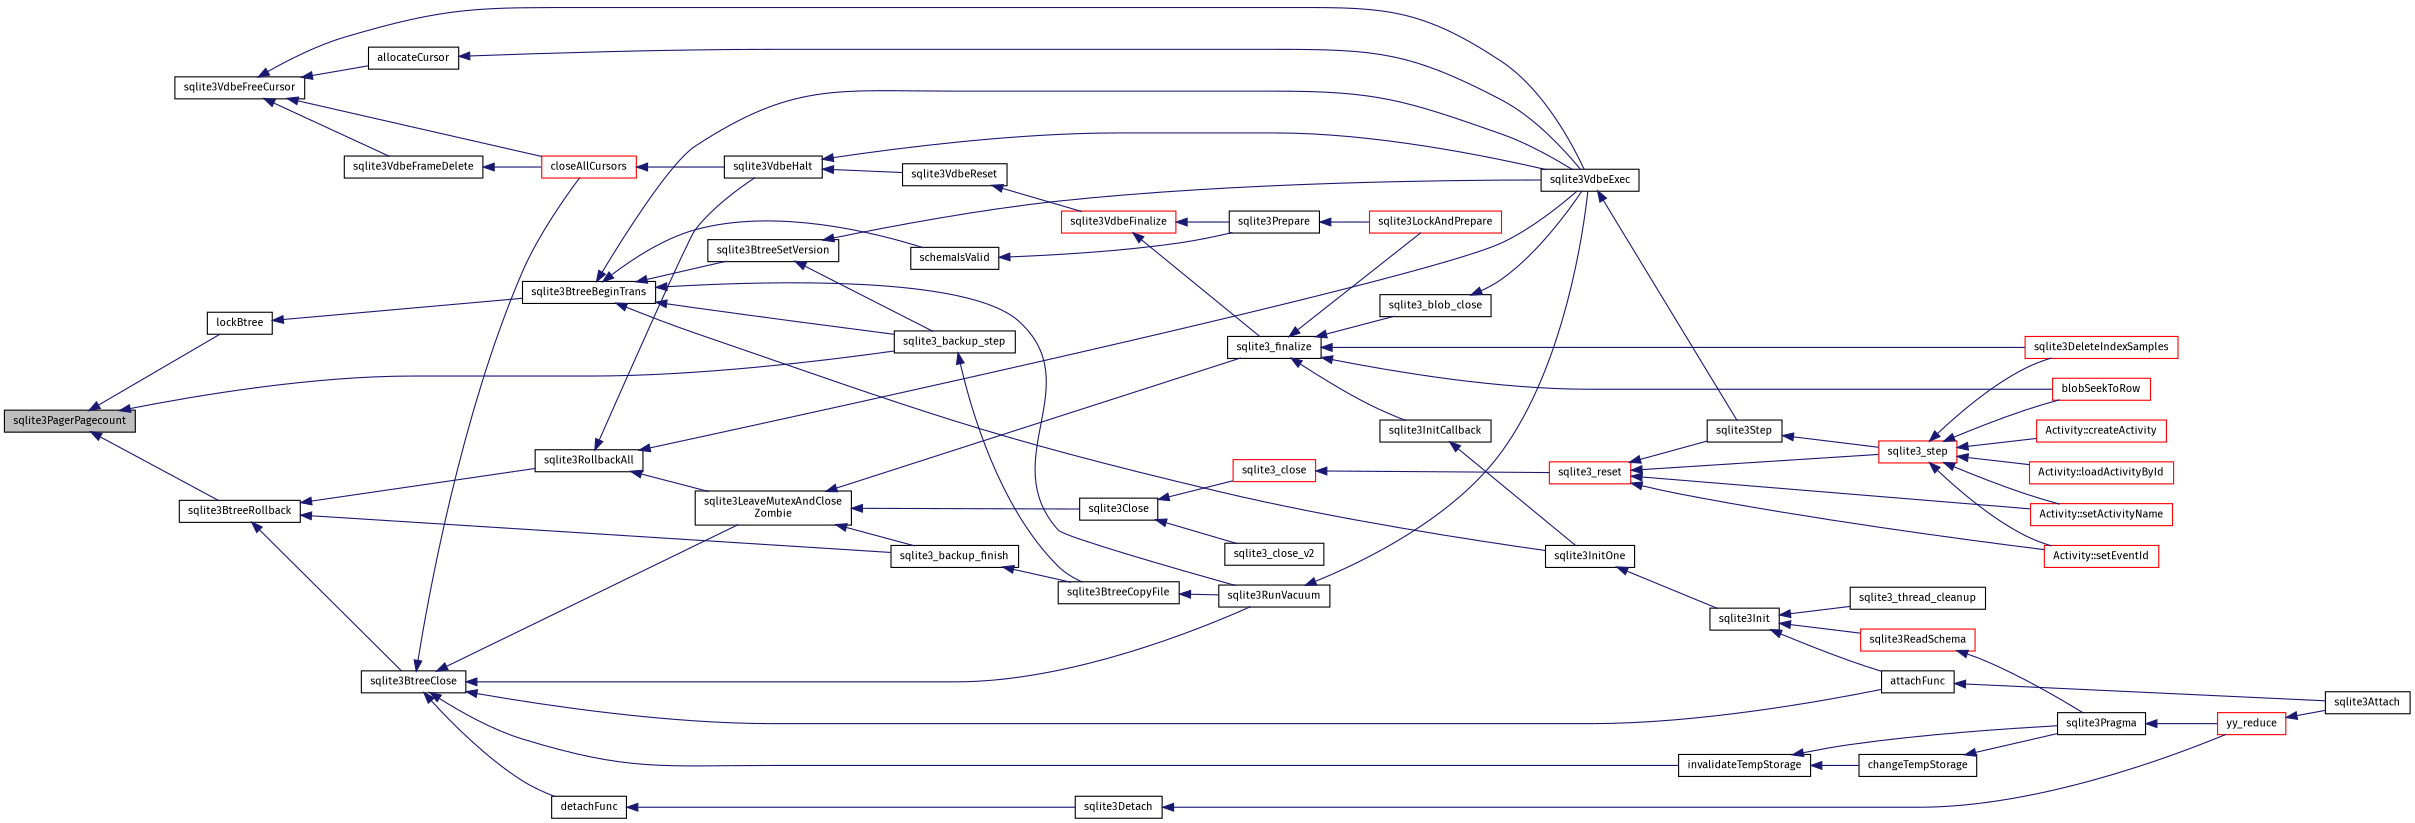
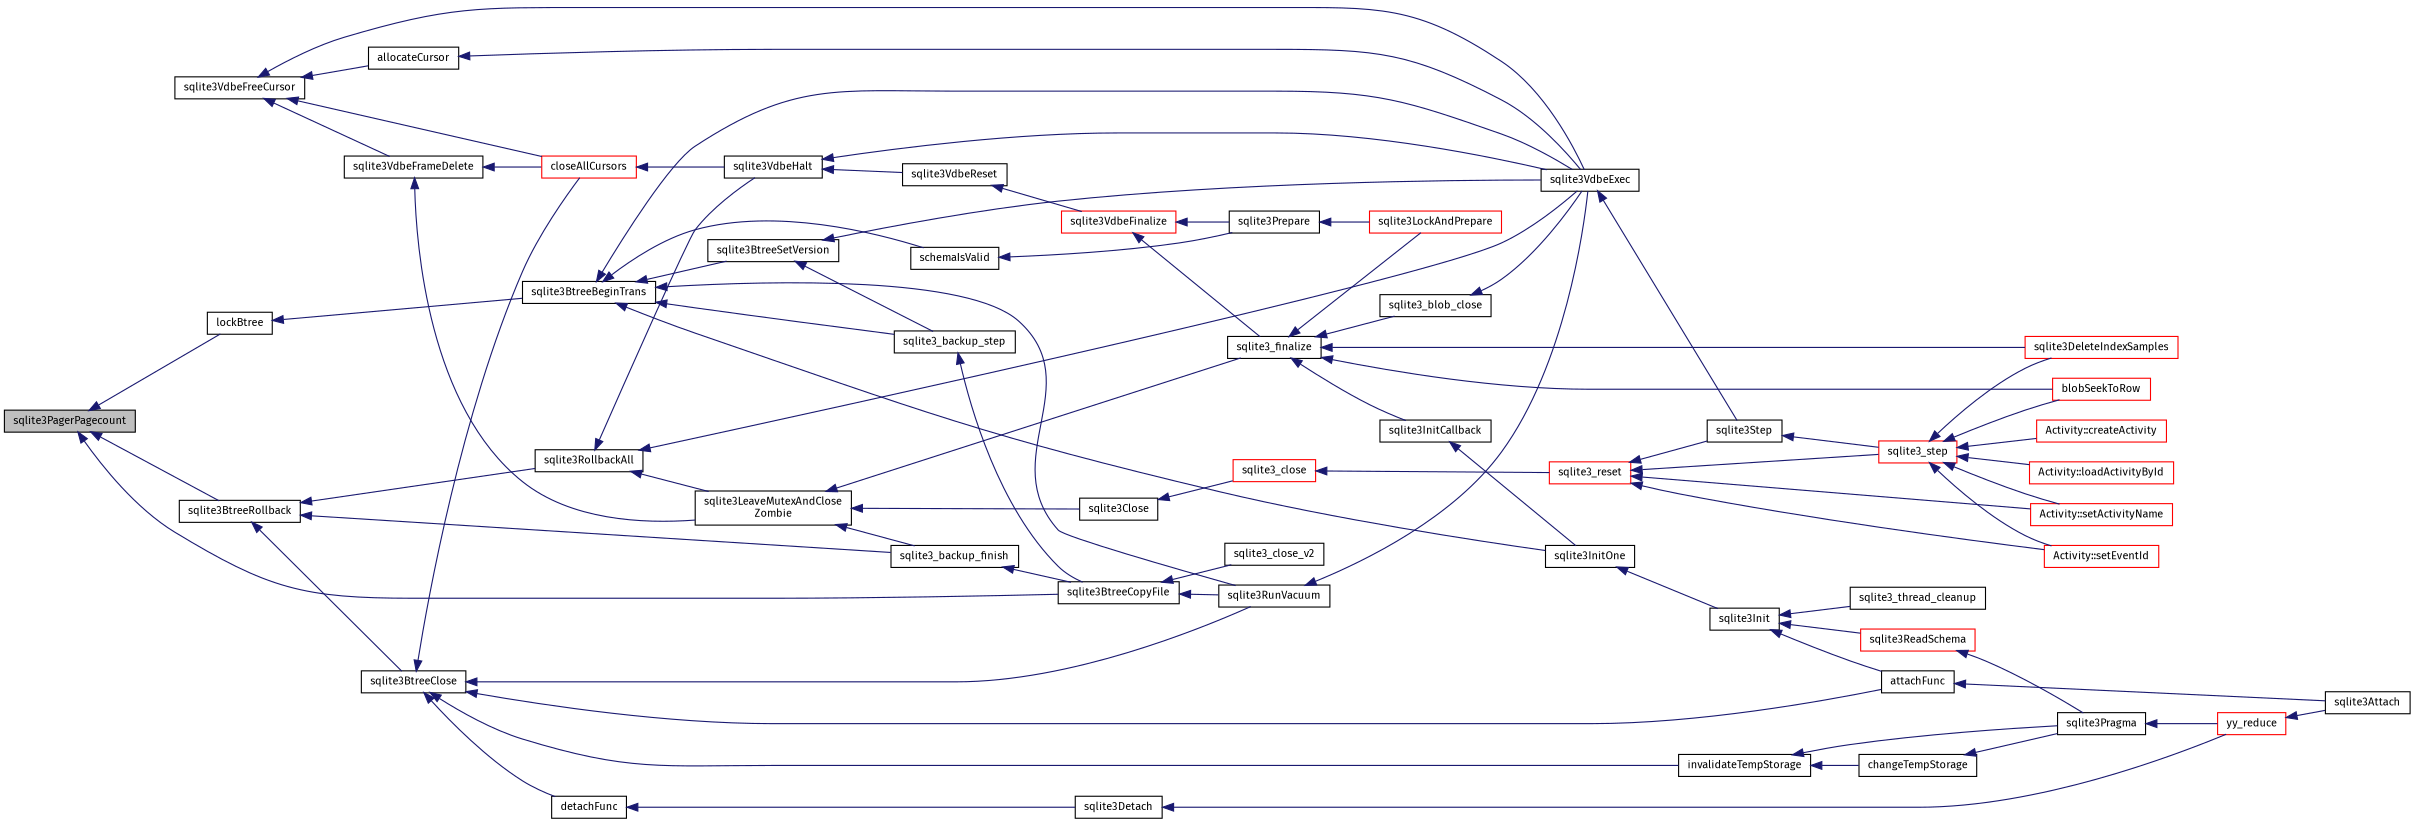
edge "sqlite3_backup_step" -> "sqlite3PagerPagecount": now "sqlite3BtreeCopyFile" -> "sqlite3PagerPagecount"
edge "sqlite3_close_v2" -> "sqlite3Close": now "sqlite3_close_v2" -> "sqlite3BtreeCopyFile"
edge "sqlite3LeaveMutexAndClose Zombie" -> "sqlite3BtreeClose": now "sqlite3LeaveMutexAndClose Zombie" -> "sqlite3VdbeFrameDelete"
